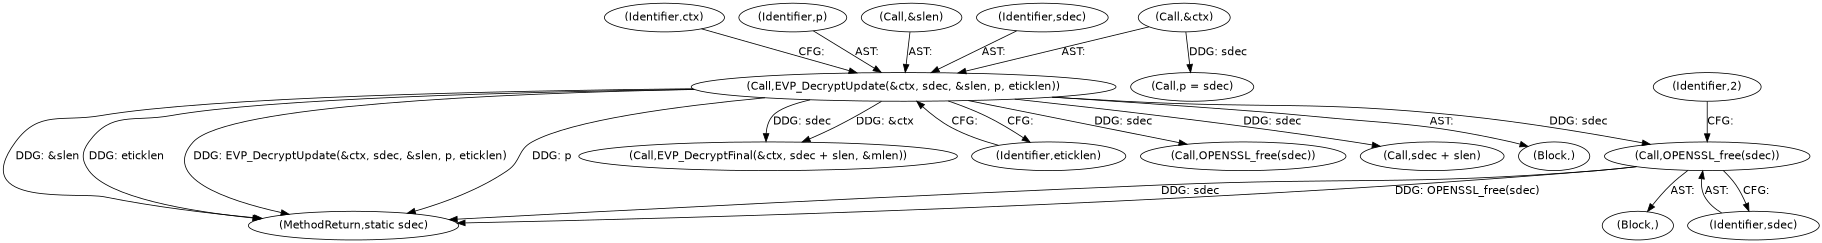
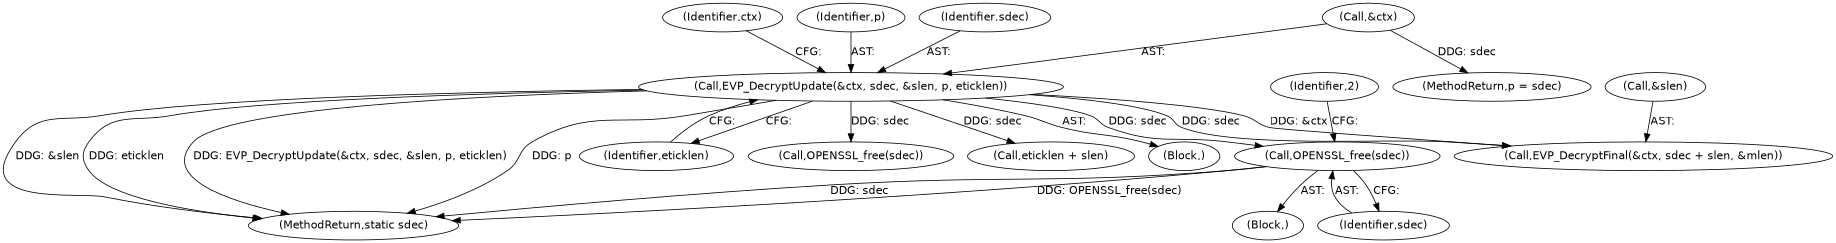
edge "(Call,&slen)" -> "(Call,EVP_DecryptUpdate(&ctx, sdec, &slen, p, eticklen))": now "(Call,&slen)" -> "(Call,EVP_DecryptFinal(&ctx, sdec + slen, &mlen))"
node "(Call,p = sdec)": label "(Call,p = sdec)" -> "(MethodReturn,p = sdec)"
node "(Call,sdec + slen)": label "(Call,sdec + slen)" -> "(Call,eticklen + slen)"
